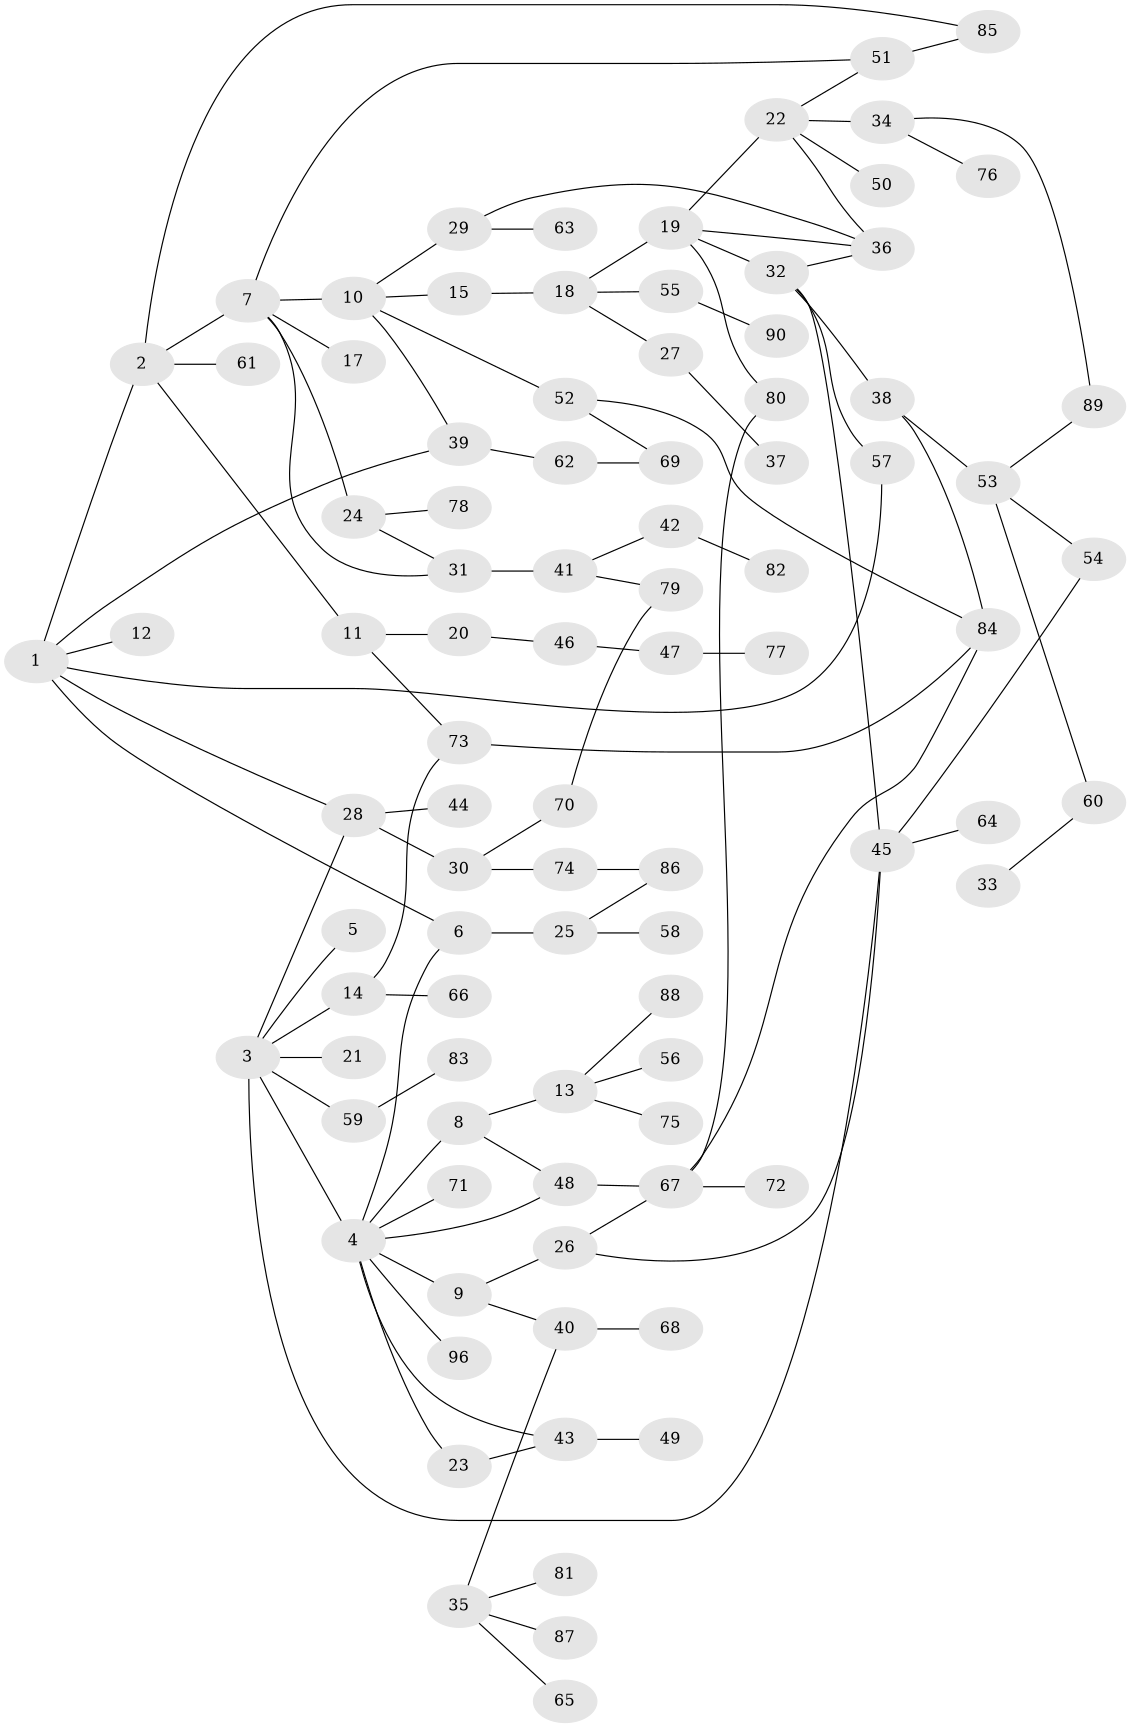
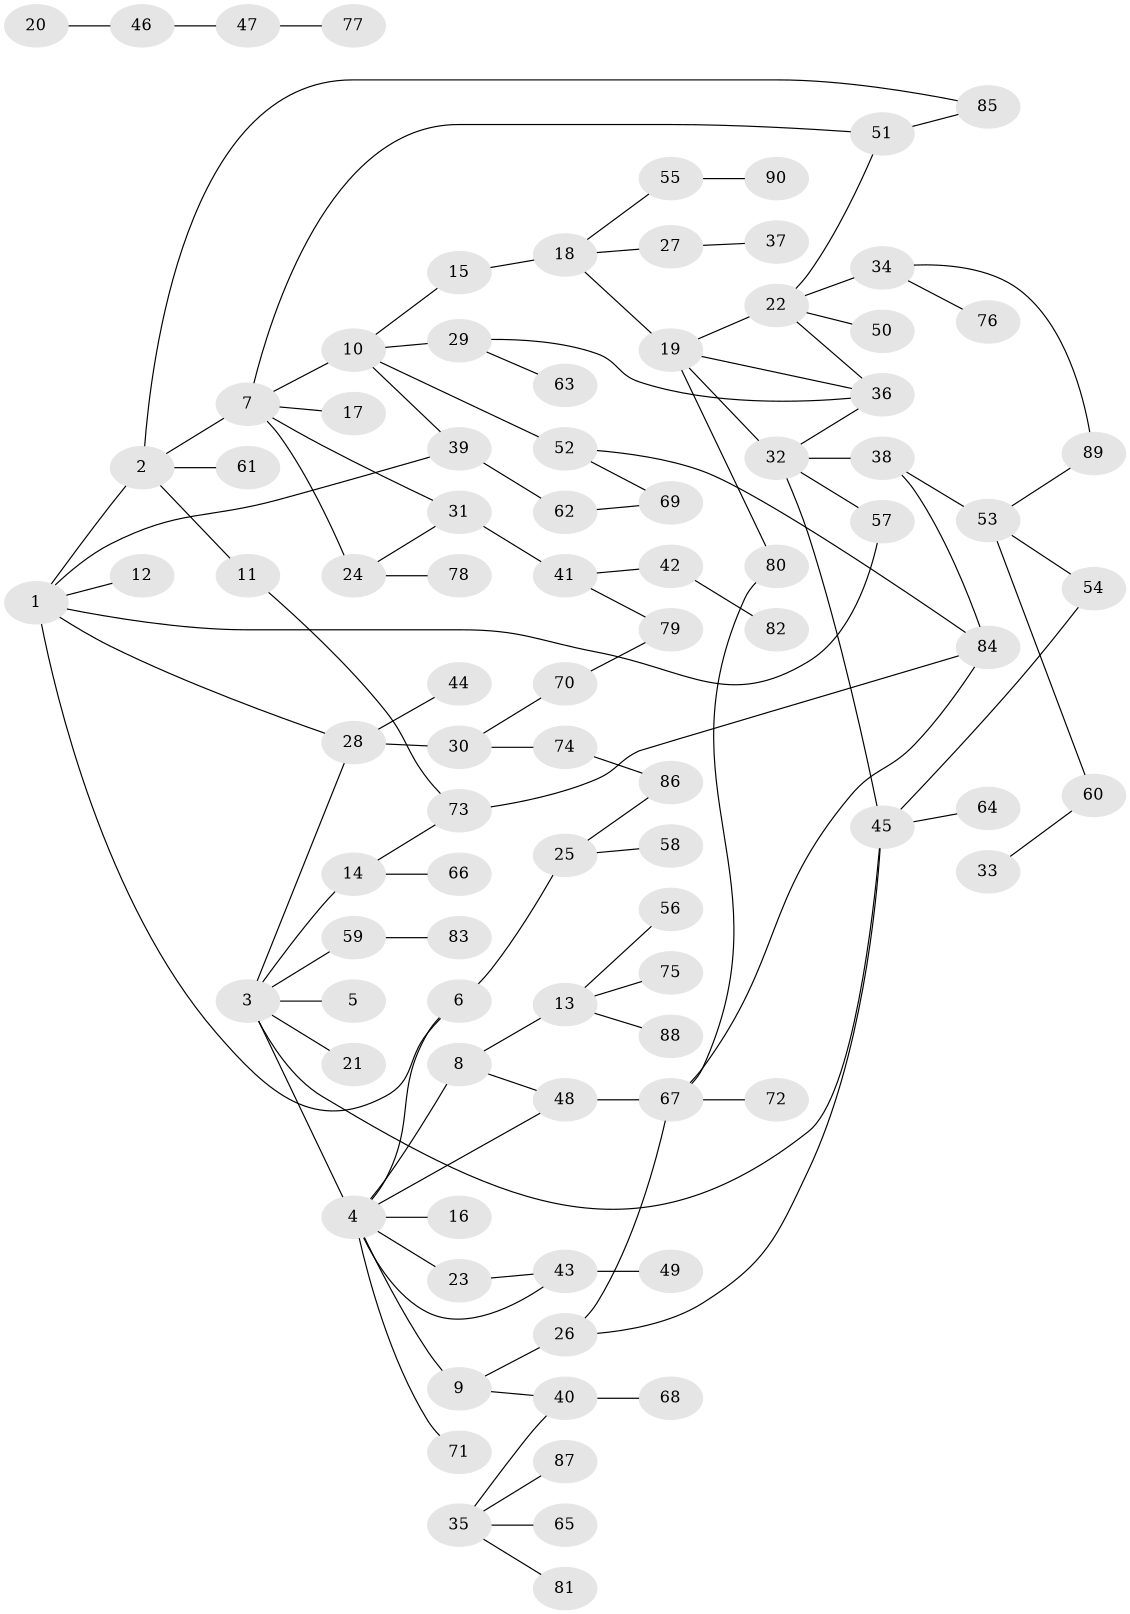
edge "11" -- "20": removed
node "96": label "96" -> "16"
